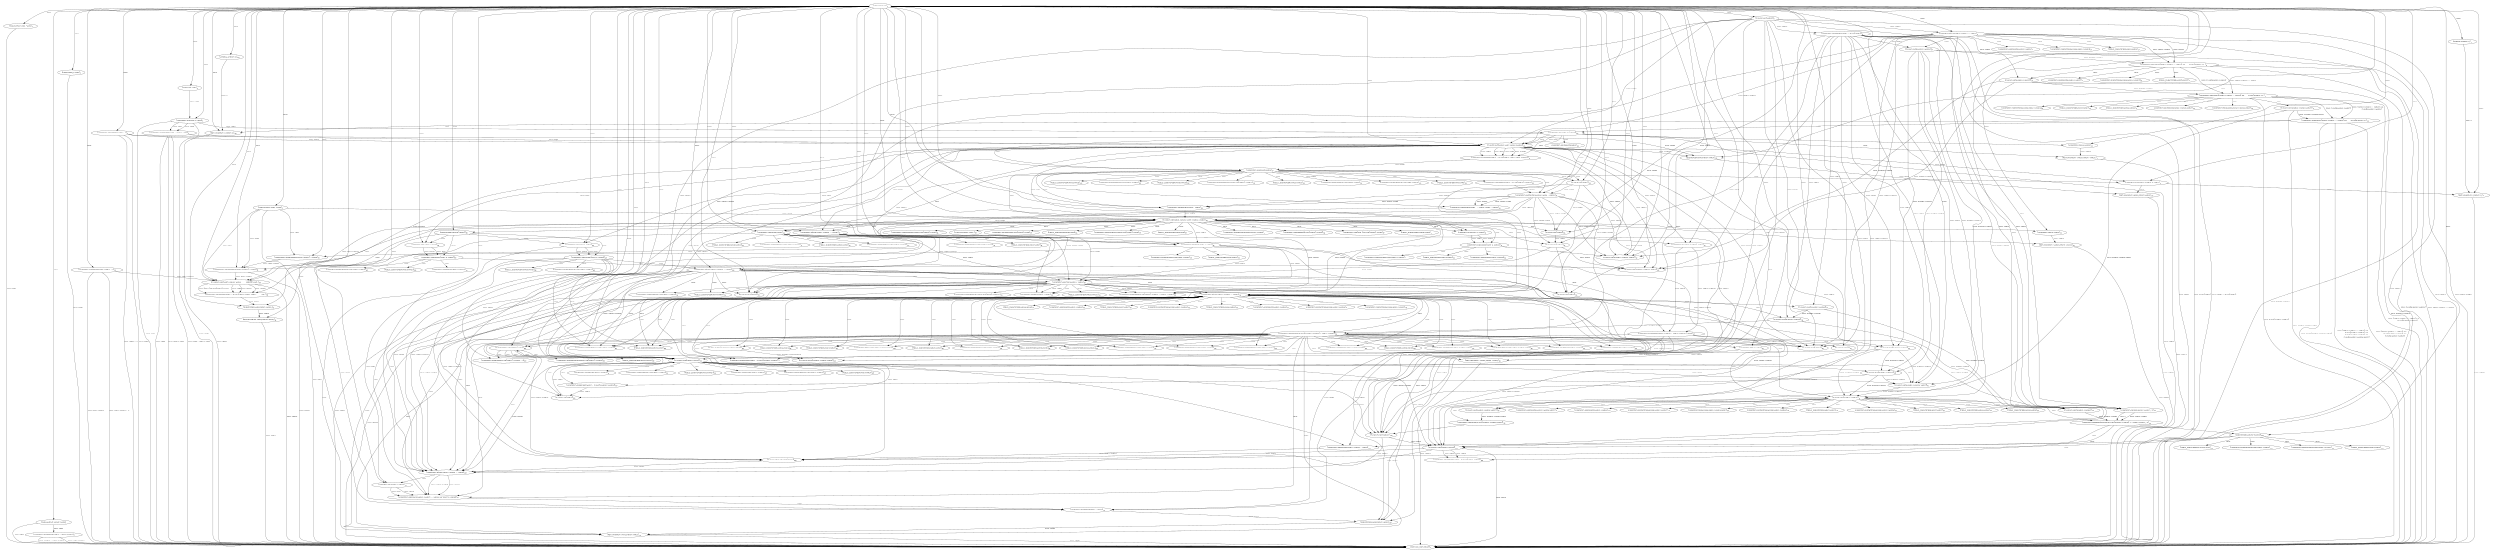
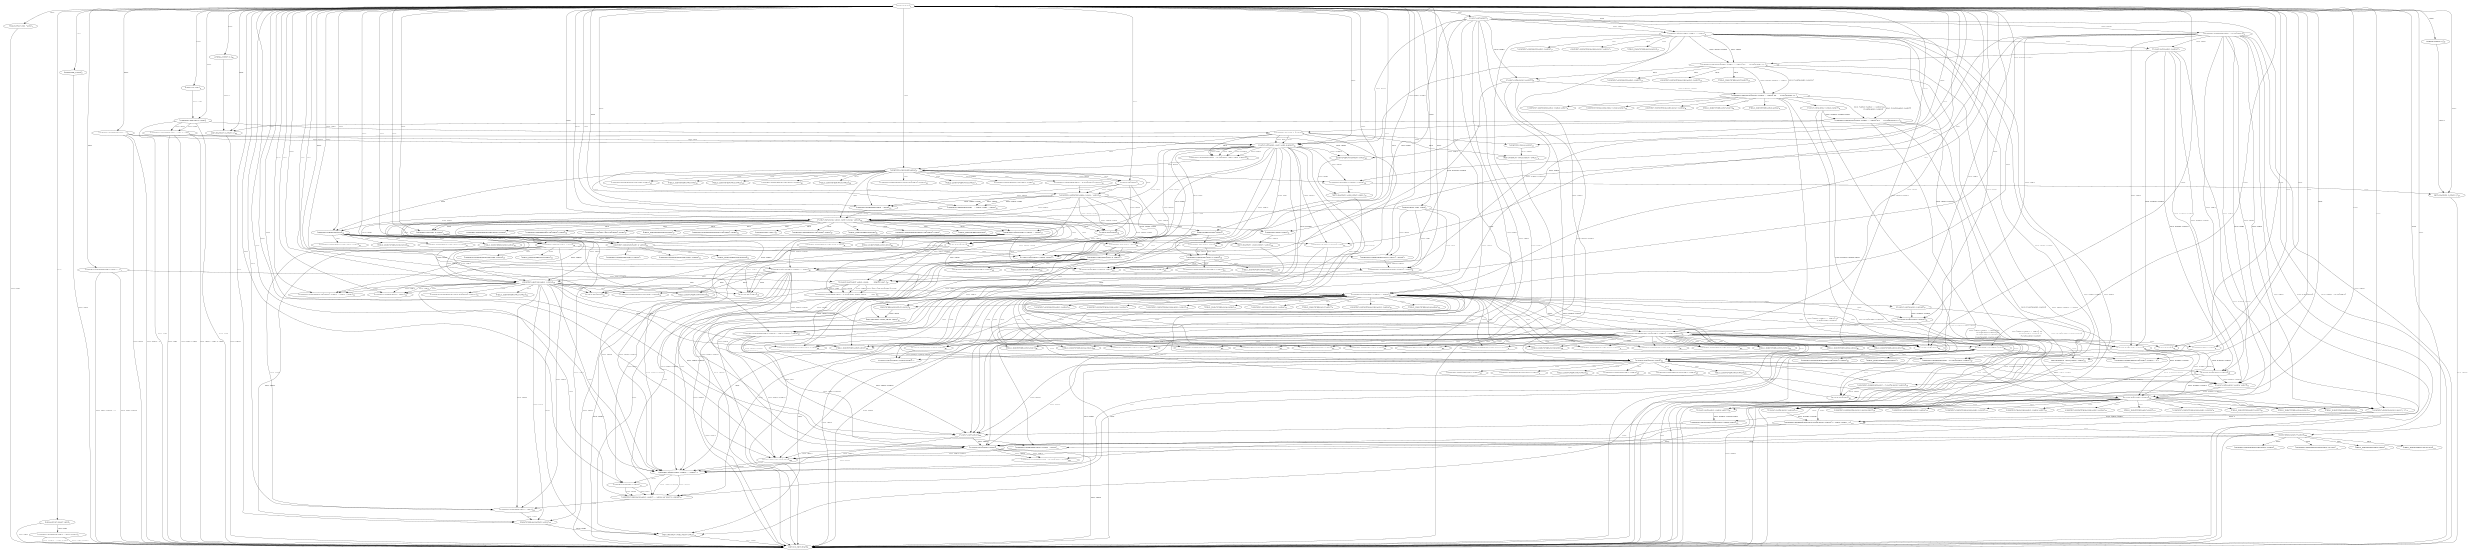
node "(<operator>.addressOf,&VAR19)": removed
